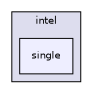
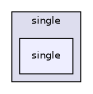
cluster "intel": label "intel" -> "single"
